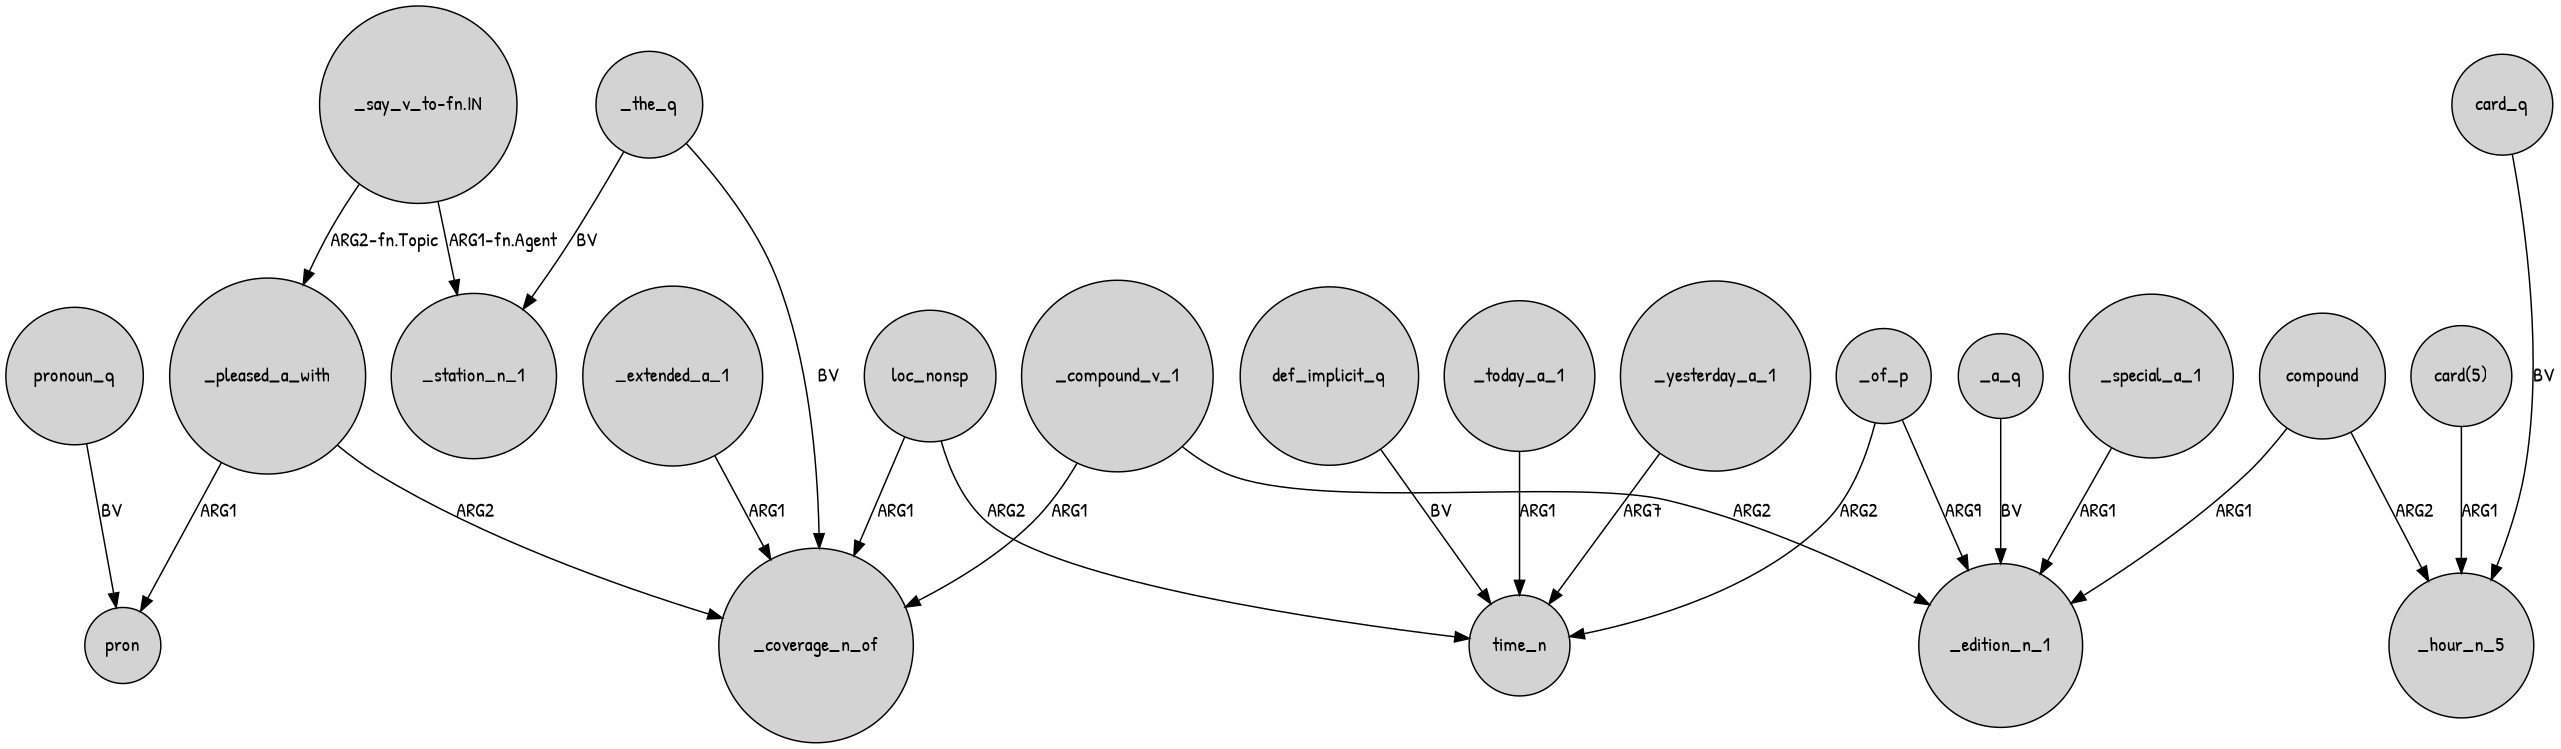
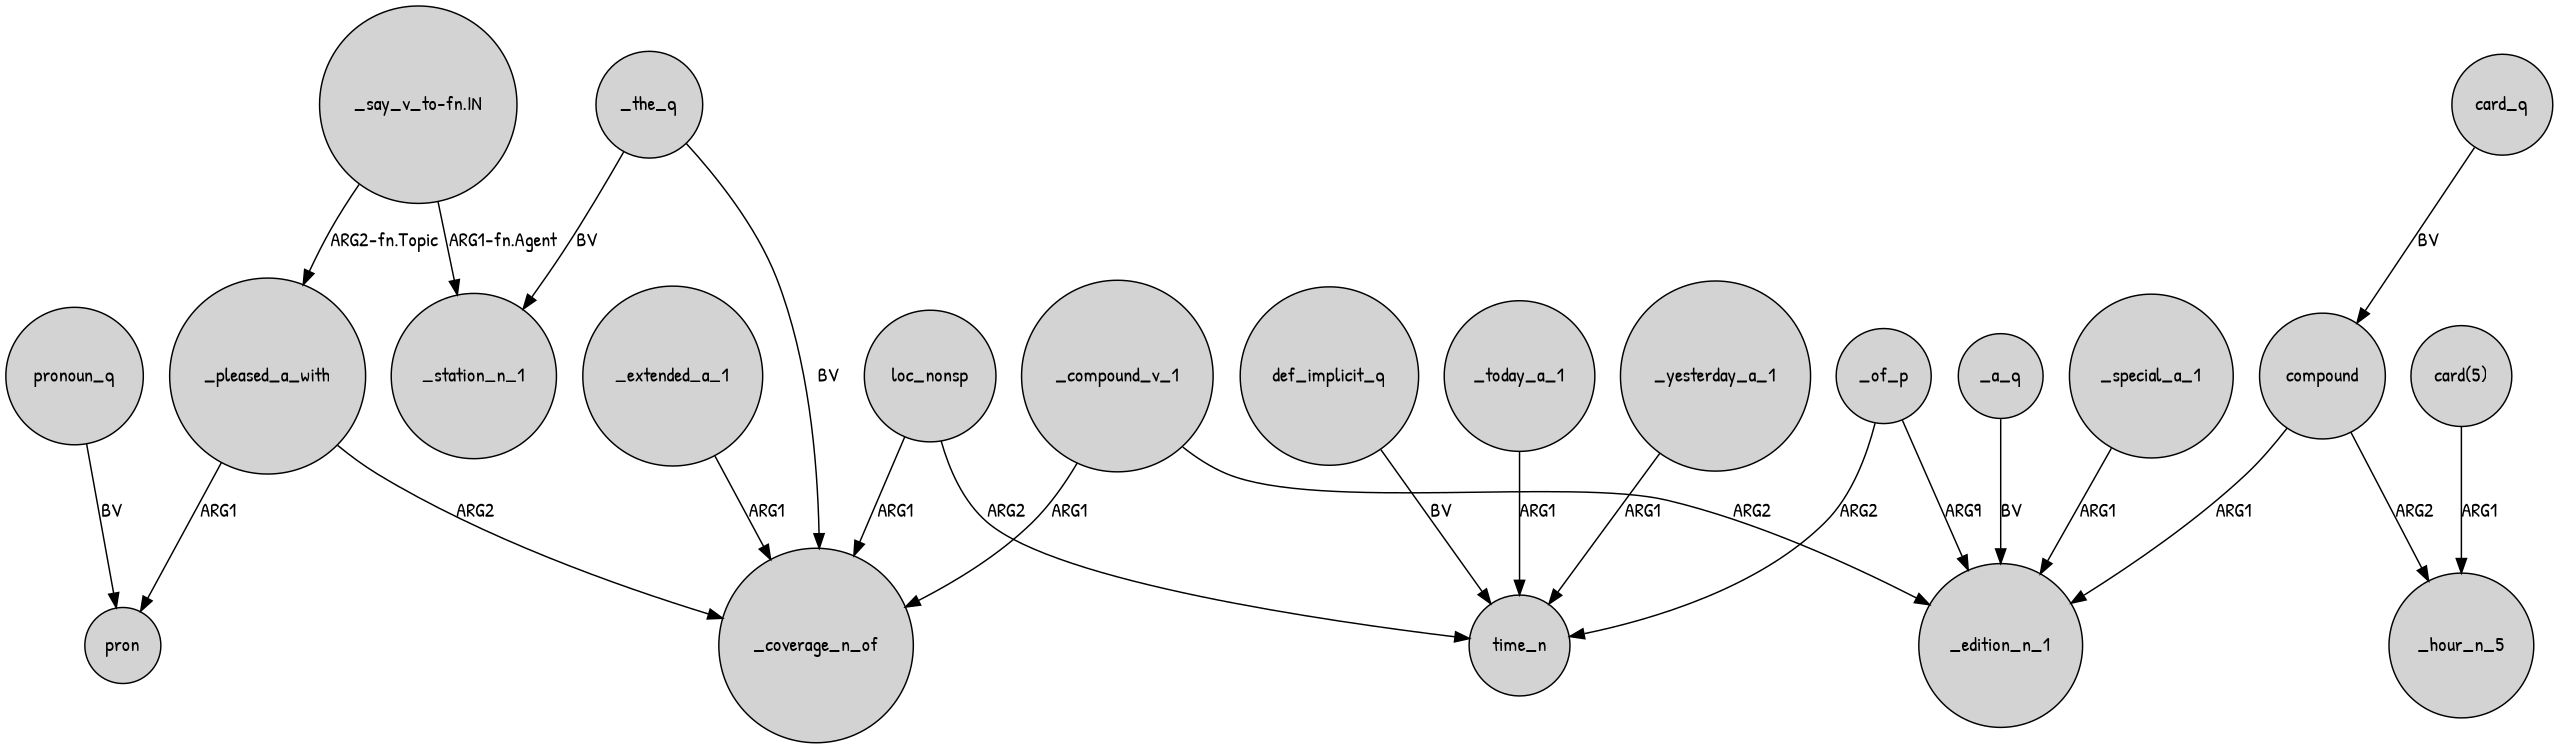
edge "card_q" -> "_hour_n_5": now "card_q" -> "compound"
edge "_yesterday_a_1" -> "time_n": label "ARG7" -> "ARG1"
